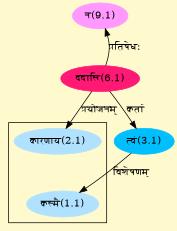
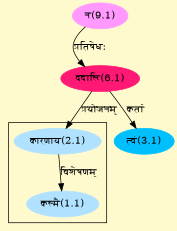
edge "ददासि(6.1)" -> "न(9.1)": reversed
edge "त्वं(3.1)" -> "कस्मै(1.1)": now "कारणाय(2.1)" -> "कस्मै(1.1)"
